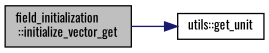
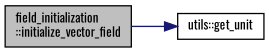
node "field_initialization ::initialize_vector_get": label "field_initialization ::initialize_vector_get" -> "field_initialization ::initialize_vector_field"
